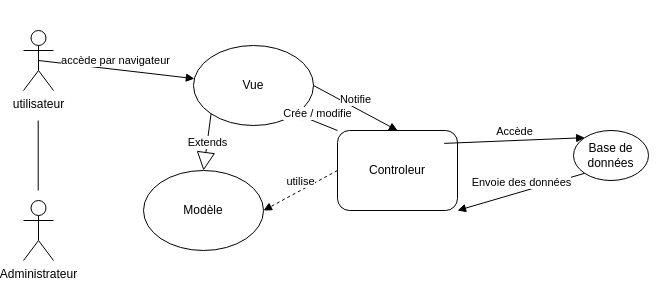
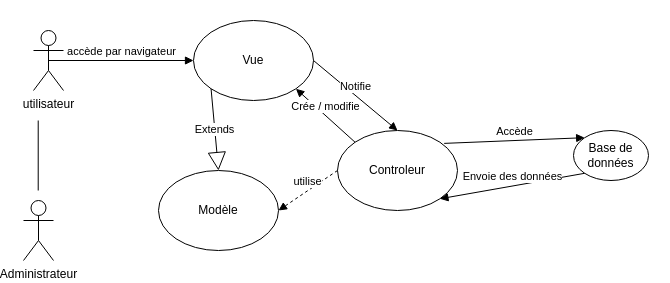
node "utilisateur": moved (39, 61) -> (49, 61)
node "Vue": moved (254, 86) -> (254, 61)
node "Controleur": shape rounded rectangle -> ellipse
node "Modèle": moved (204, 211) -> (219, 211)
